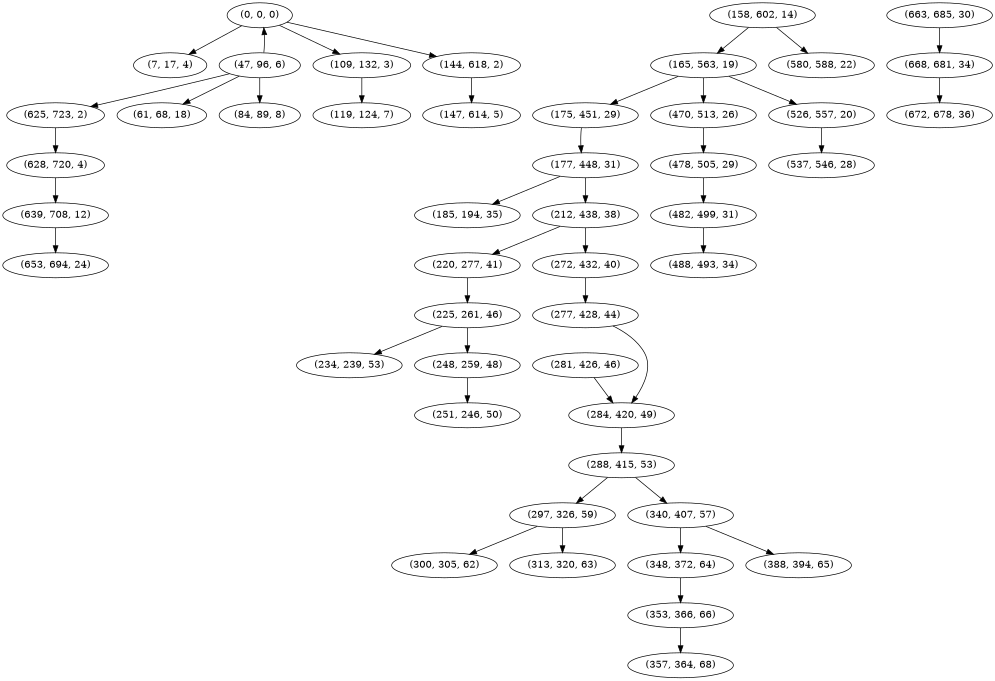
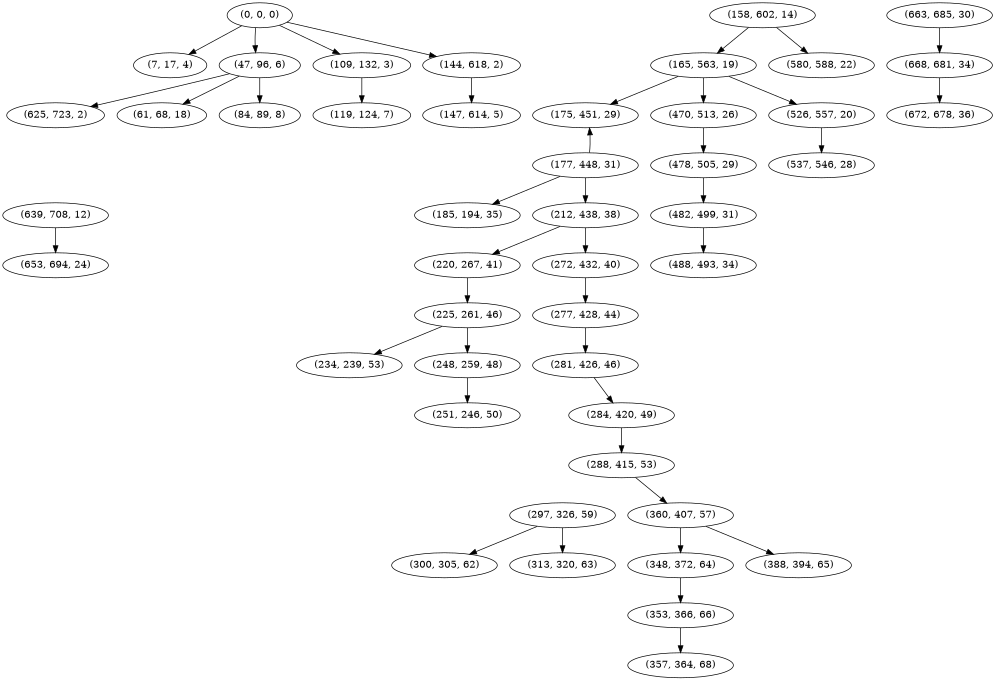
edge "(47, 96, 6)" -> "(0, 0, 0)": reversed
edge "(175, 451, 29)" -> "(177, 448, 31)": reversed
node "(628, 720, 4)": removed
node "(220, 277, 41)": label "(220, 277, 41)" -> "(220, 267, 41)"
edge "(277, 428, 44)" -> "(284, 420, 49)": now "(277, 428, 44)" -> "(281, 426, 46)"
edge "(288, 415, 53)" -> "(297, 326, 59)": removed
node "(340, 407, 57)": label "(340, 407, 57)" -> "(360, 407, 57)"
